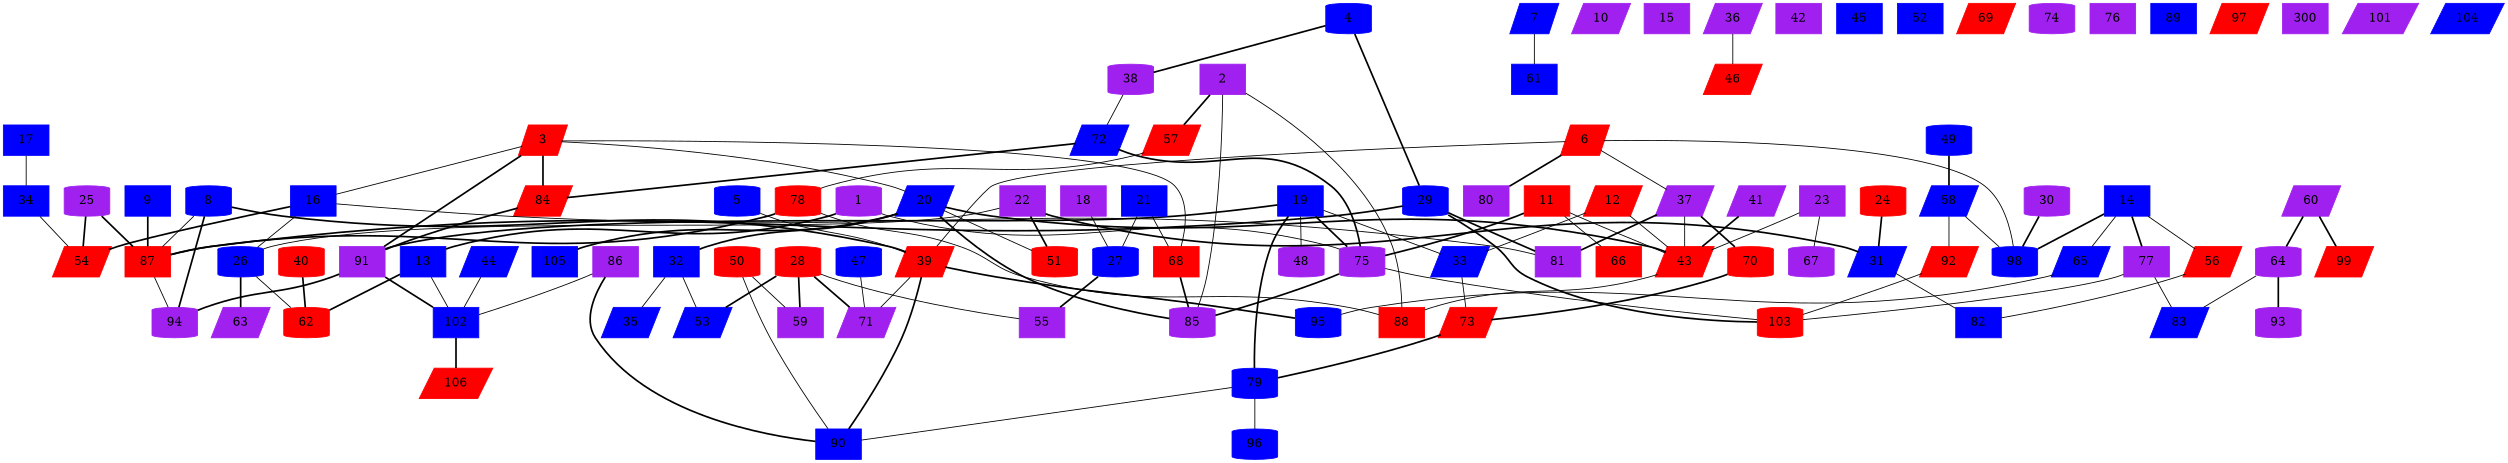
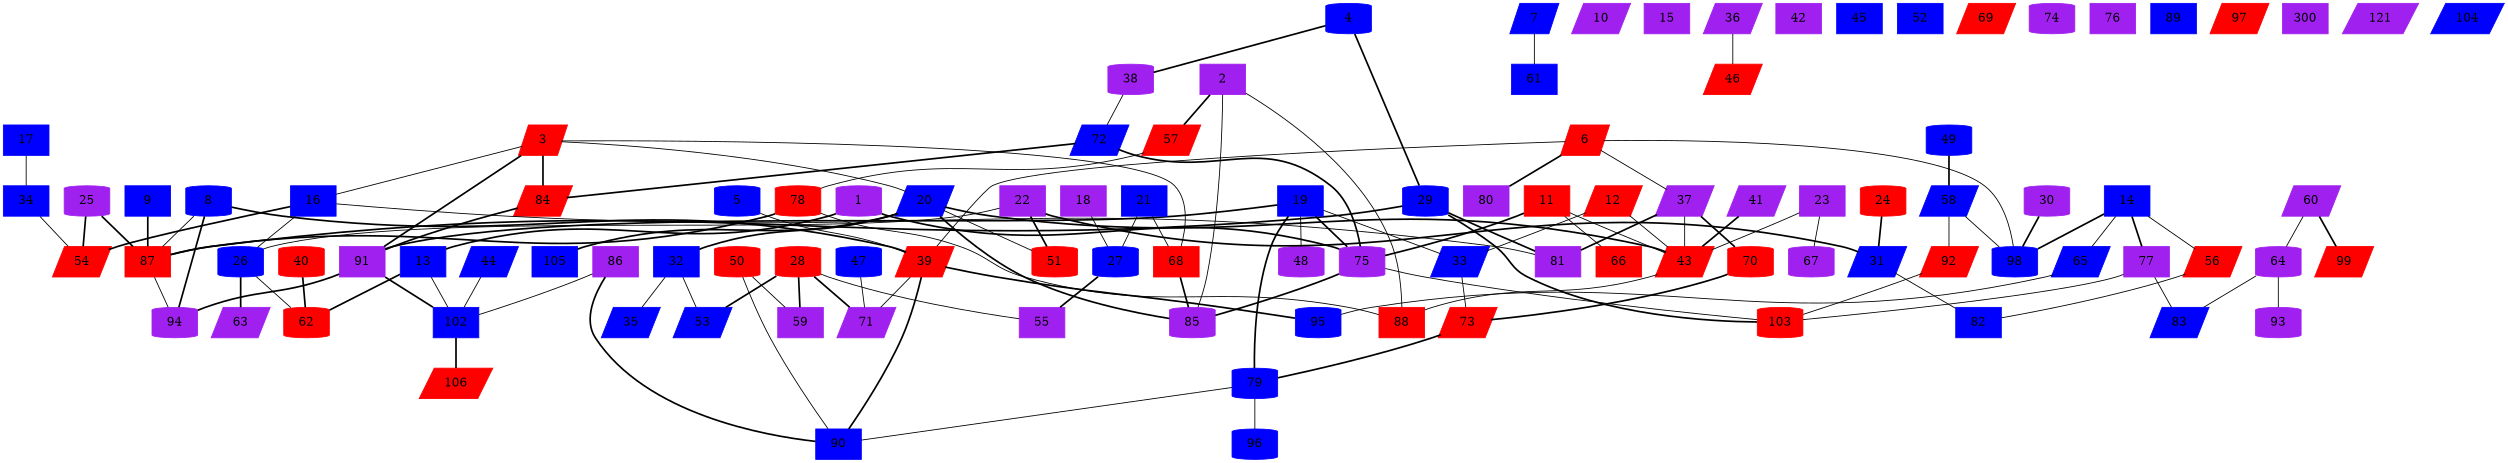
node "101": label "101" -> "121"
edge "1" -- "75": style solid -> bold
edge "60" -- "64": style bold -> solid
edge "64" -- "93": style bold -> solid
